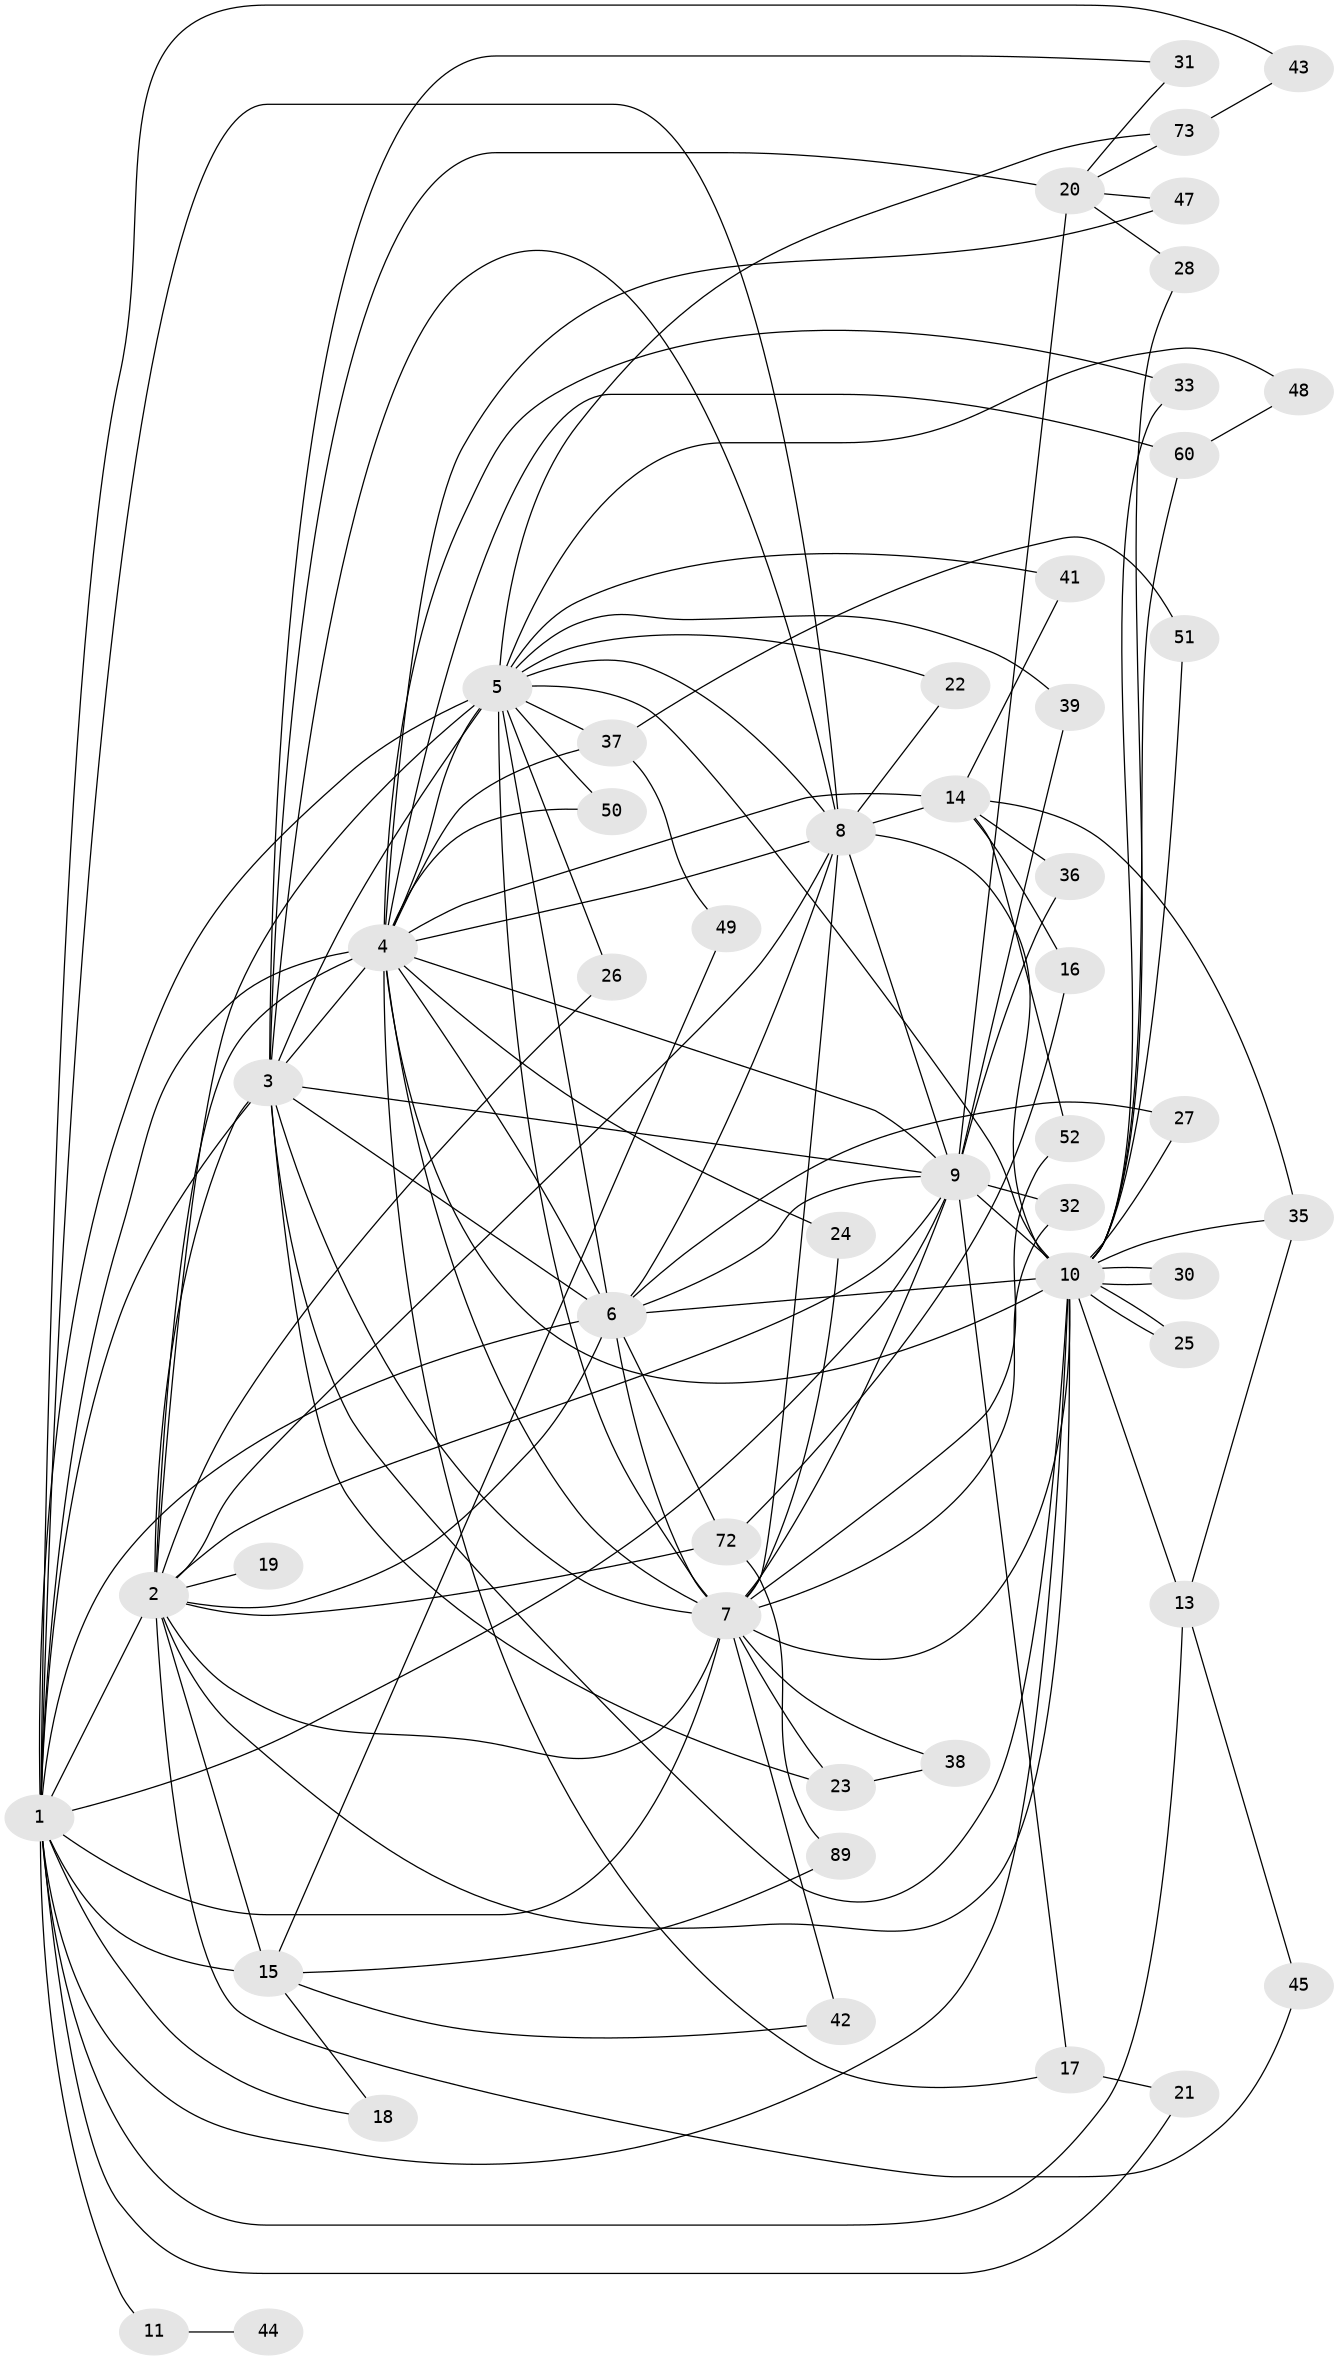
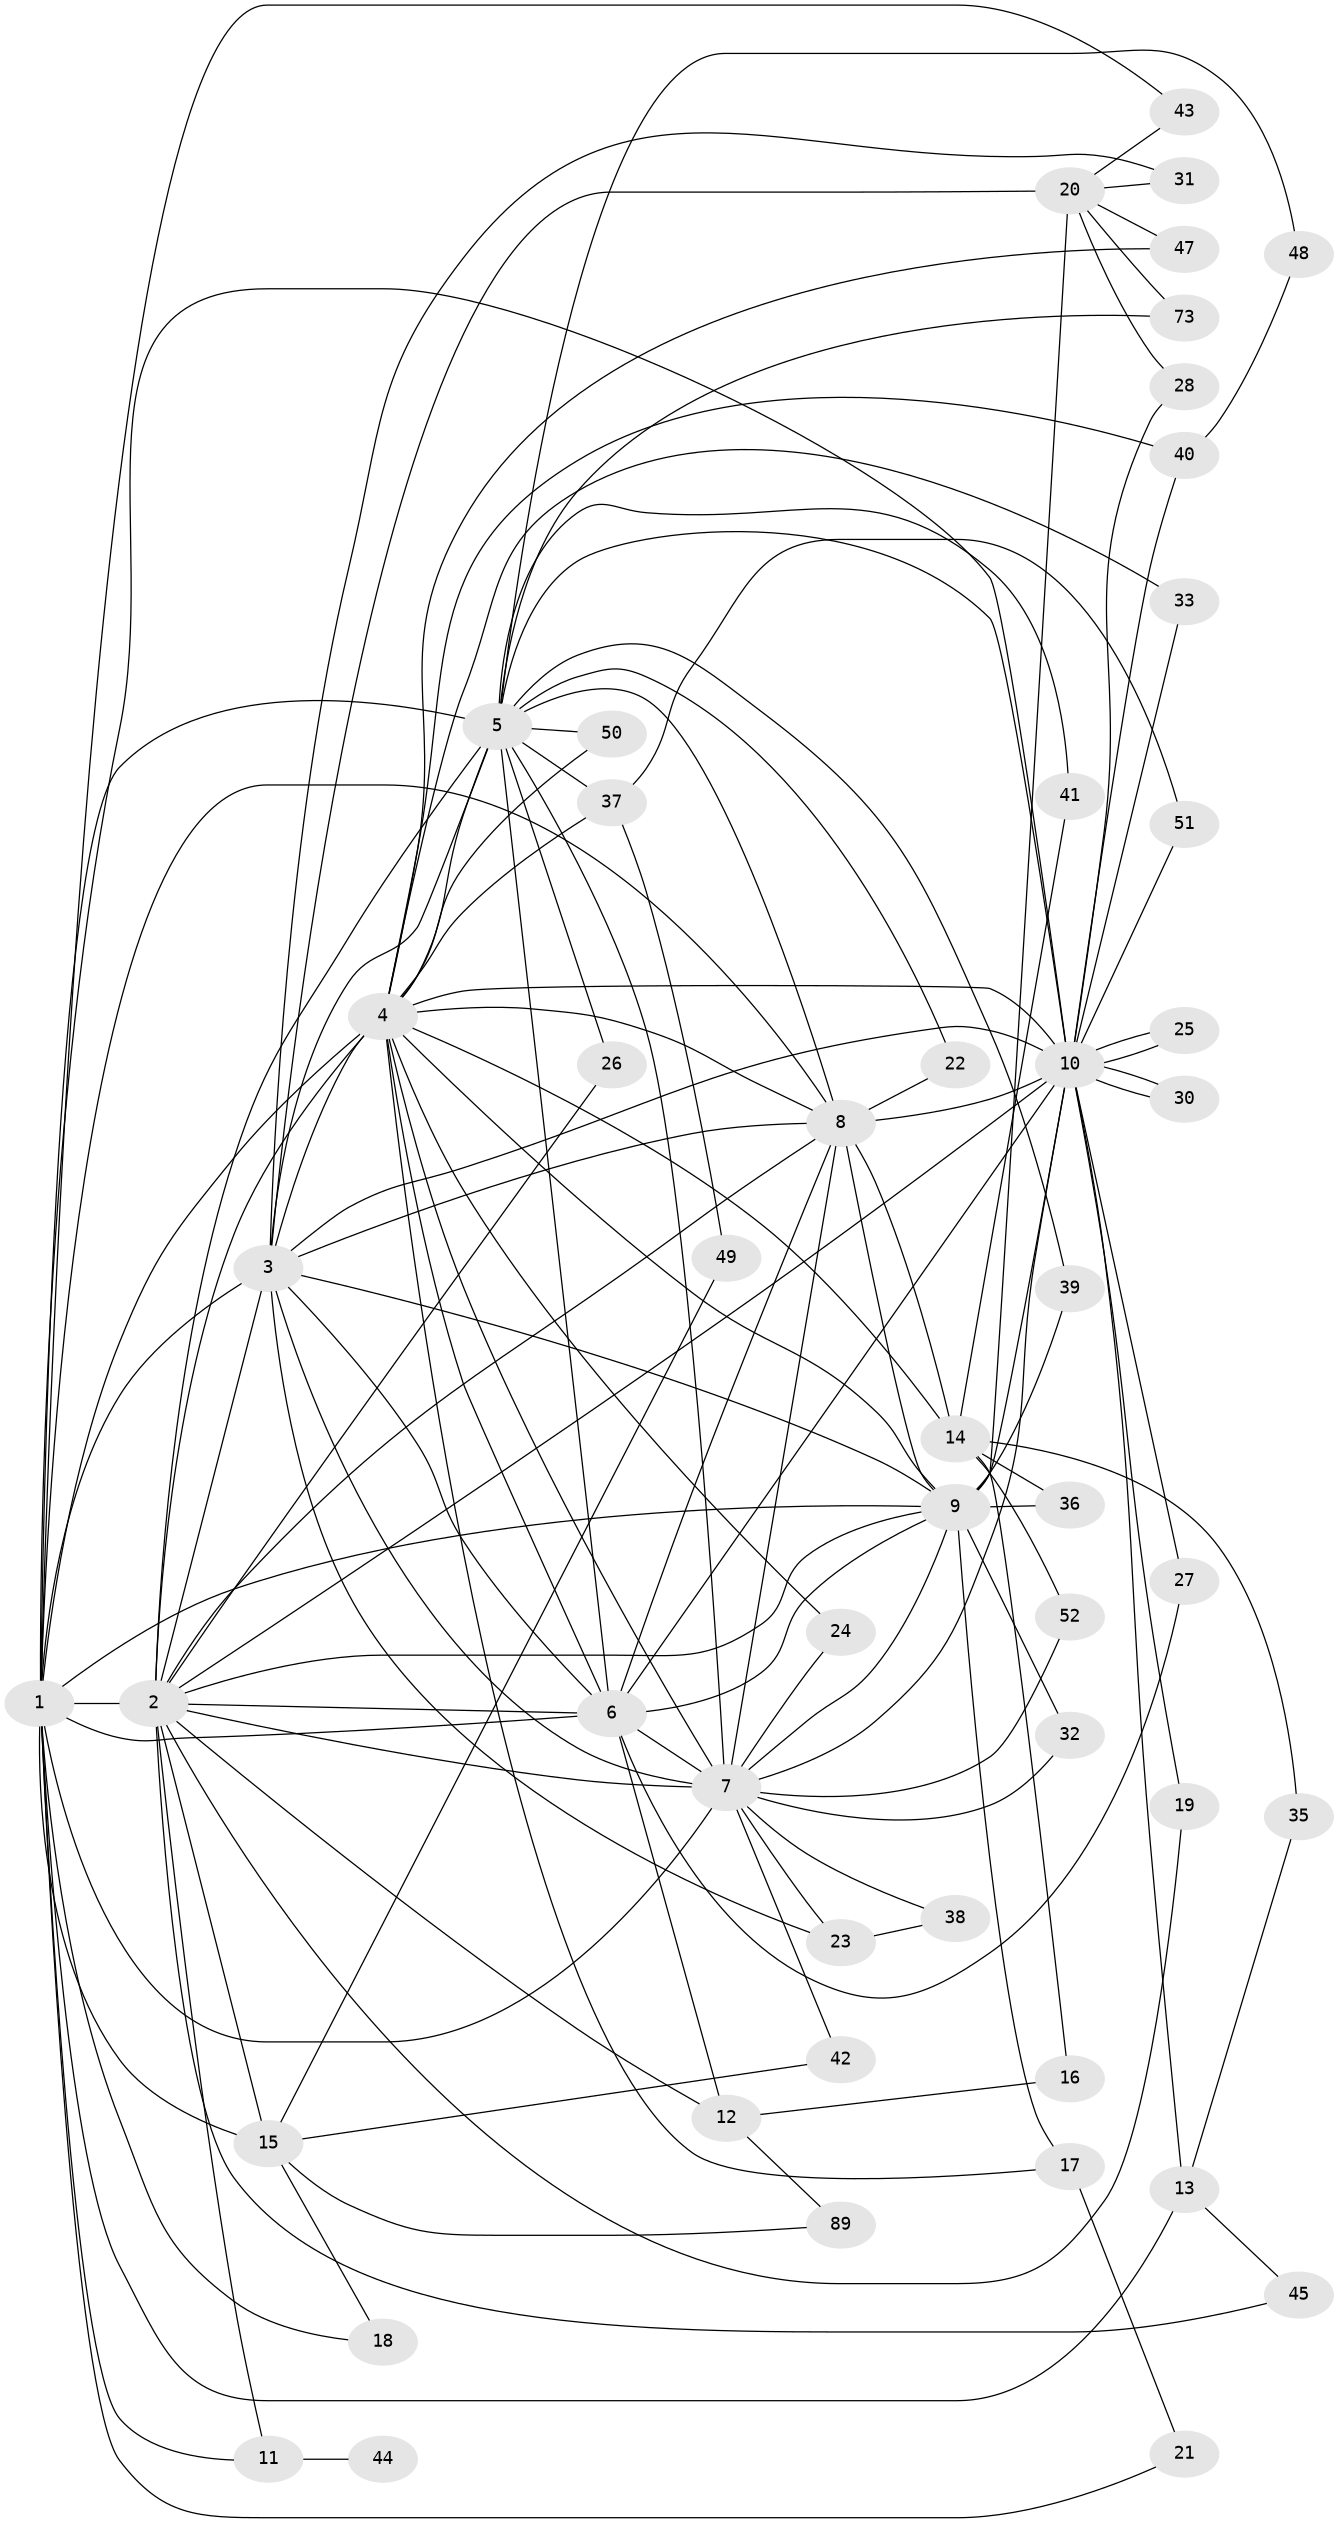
edge "43" -- "73": now "43" -- "20"
node "60": label "60" -> "40"
edge "35" -- "10": now "19" -- "10"
node "72": label "72" -> "12"
edge "2" -- "11": added
